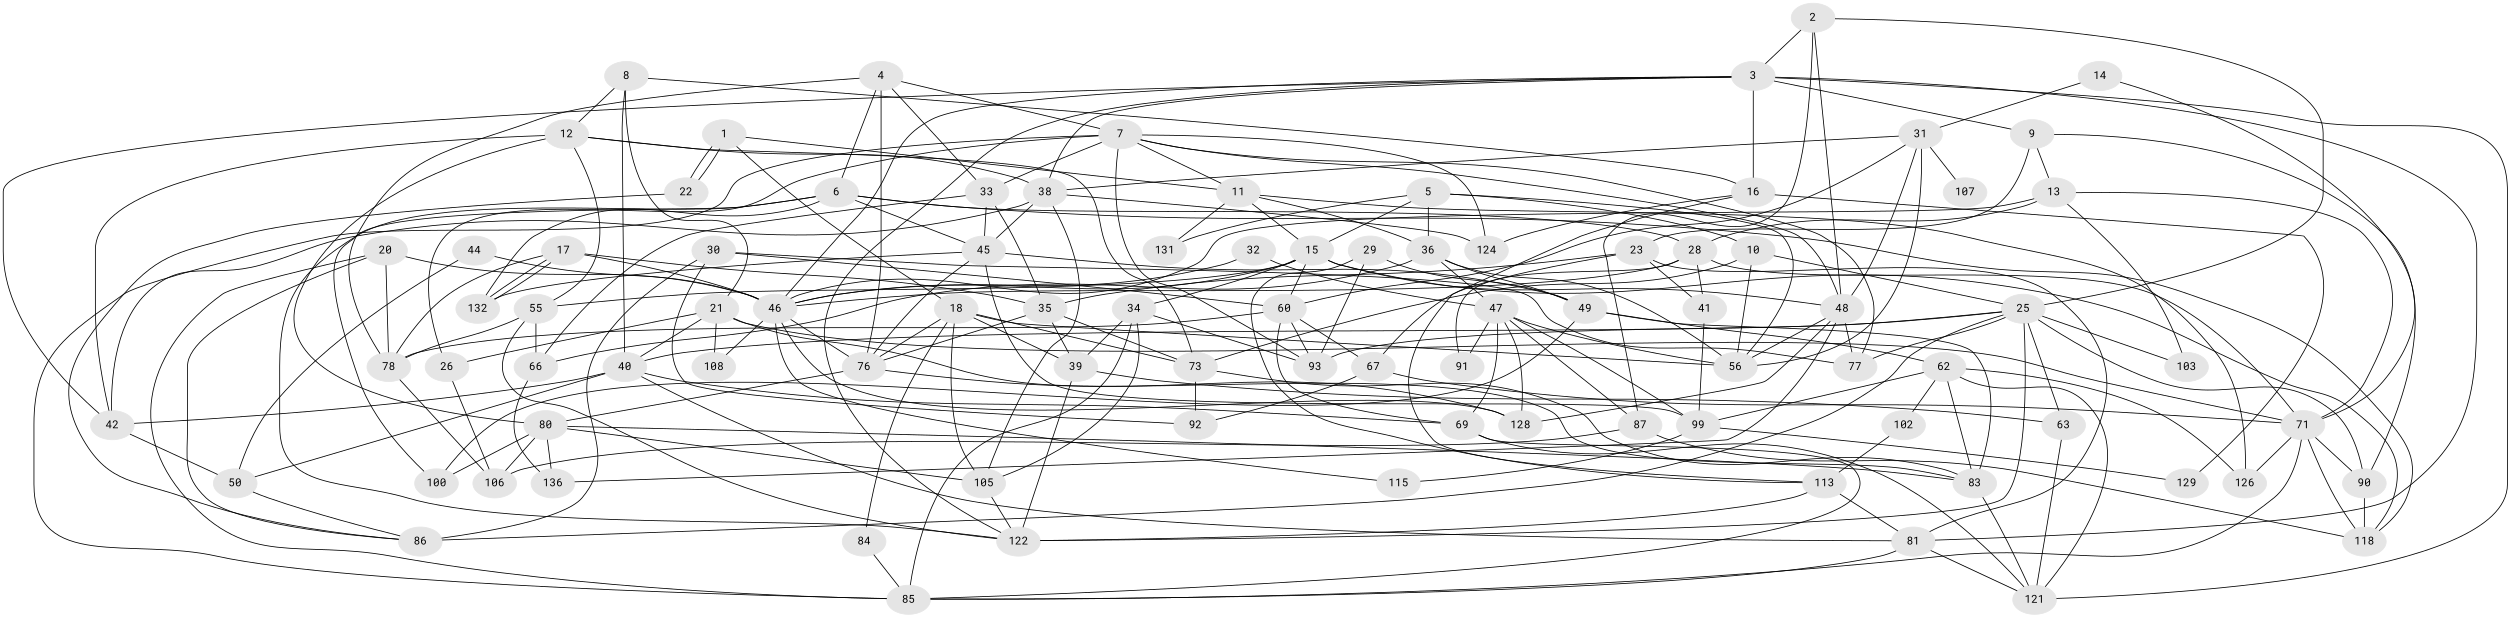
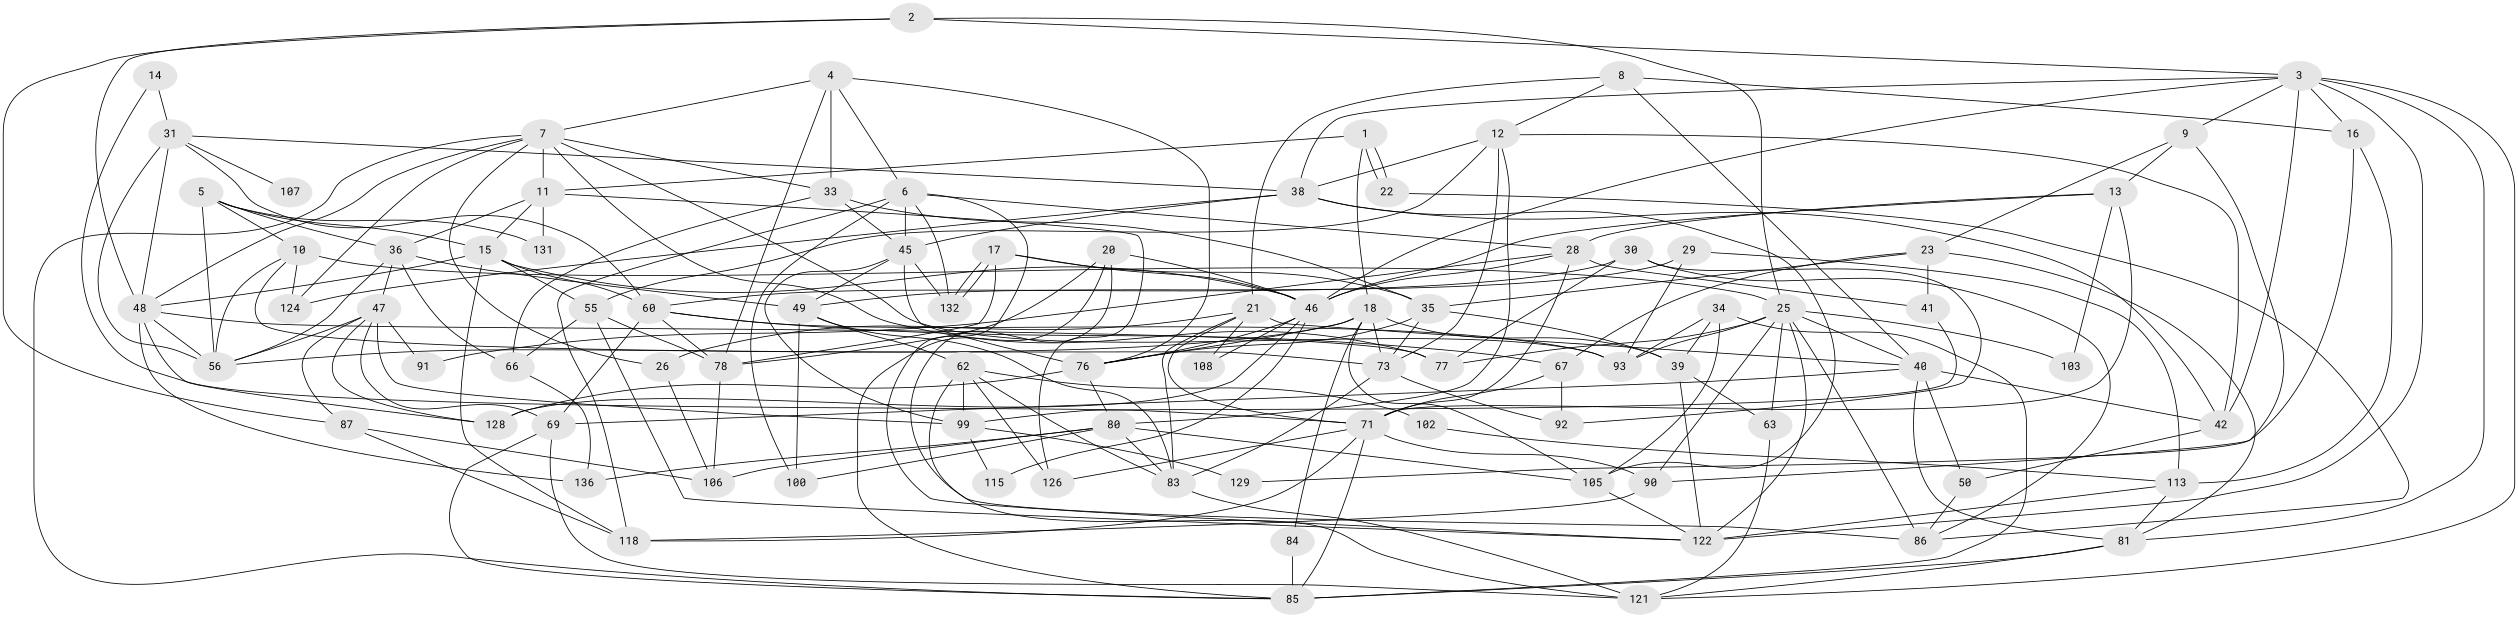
edge "16" -- "124": now "10" -- "124"
node "44": removed
node "32": removed
edge "15" -- "34": removed
